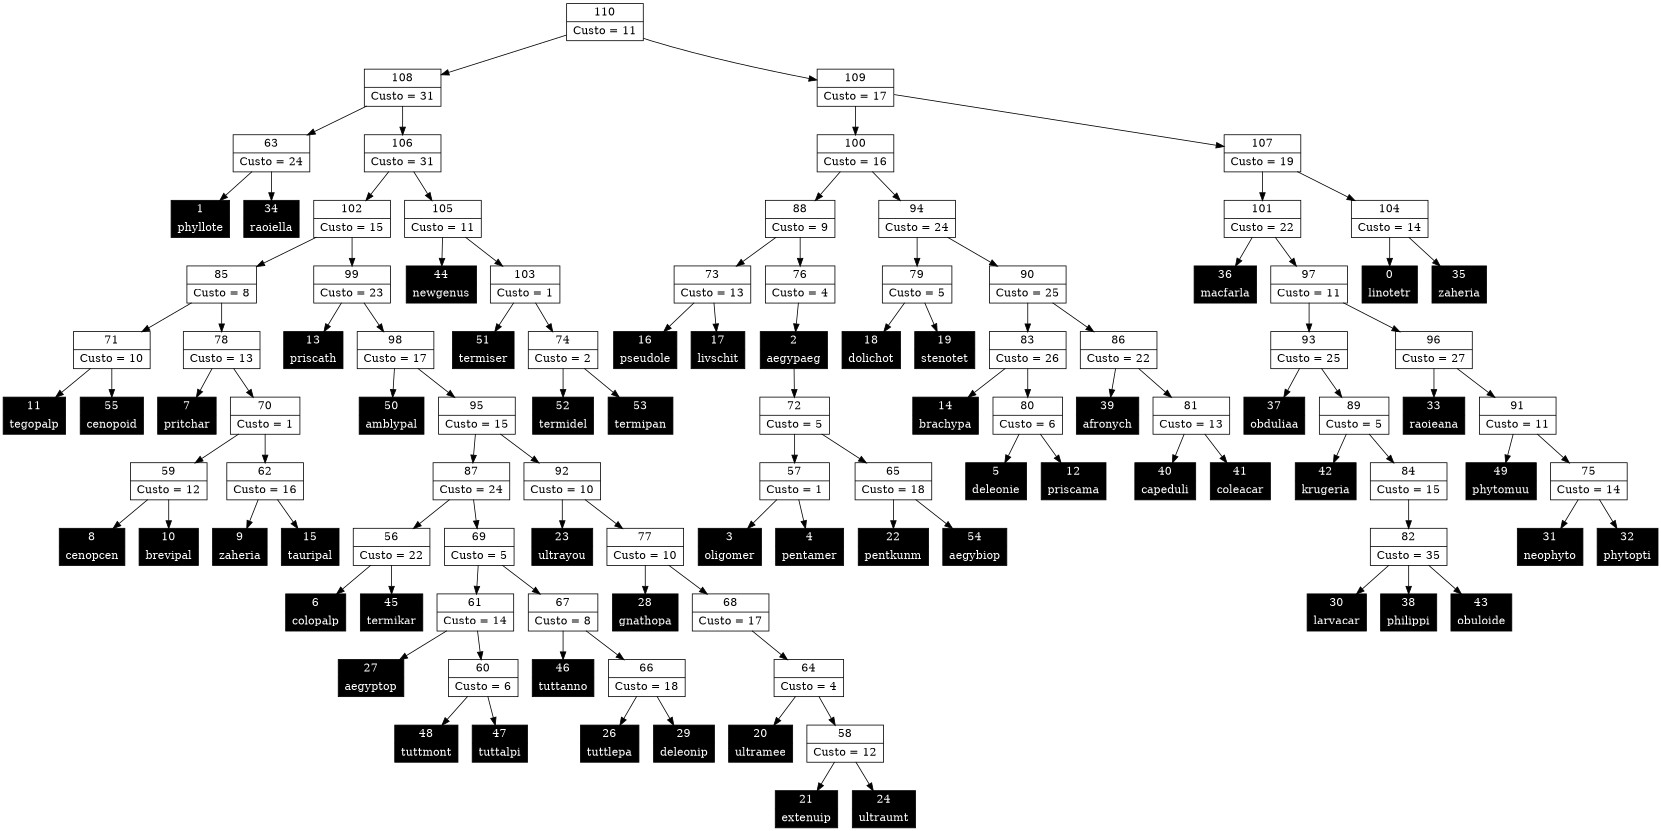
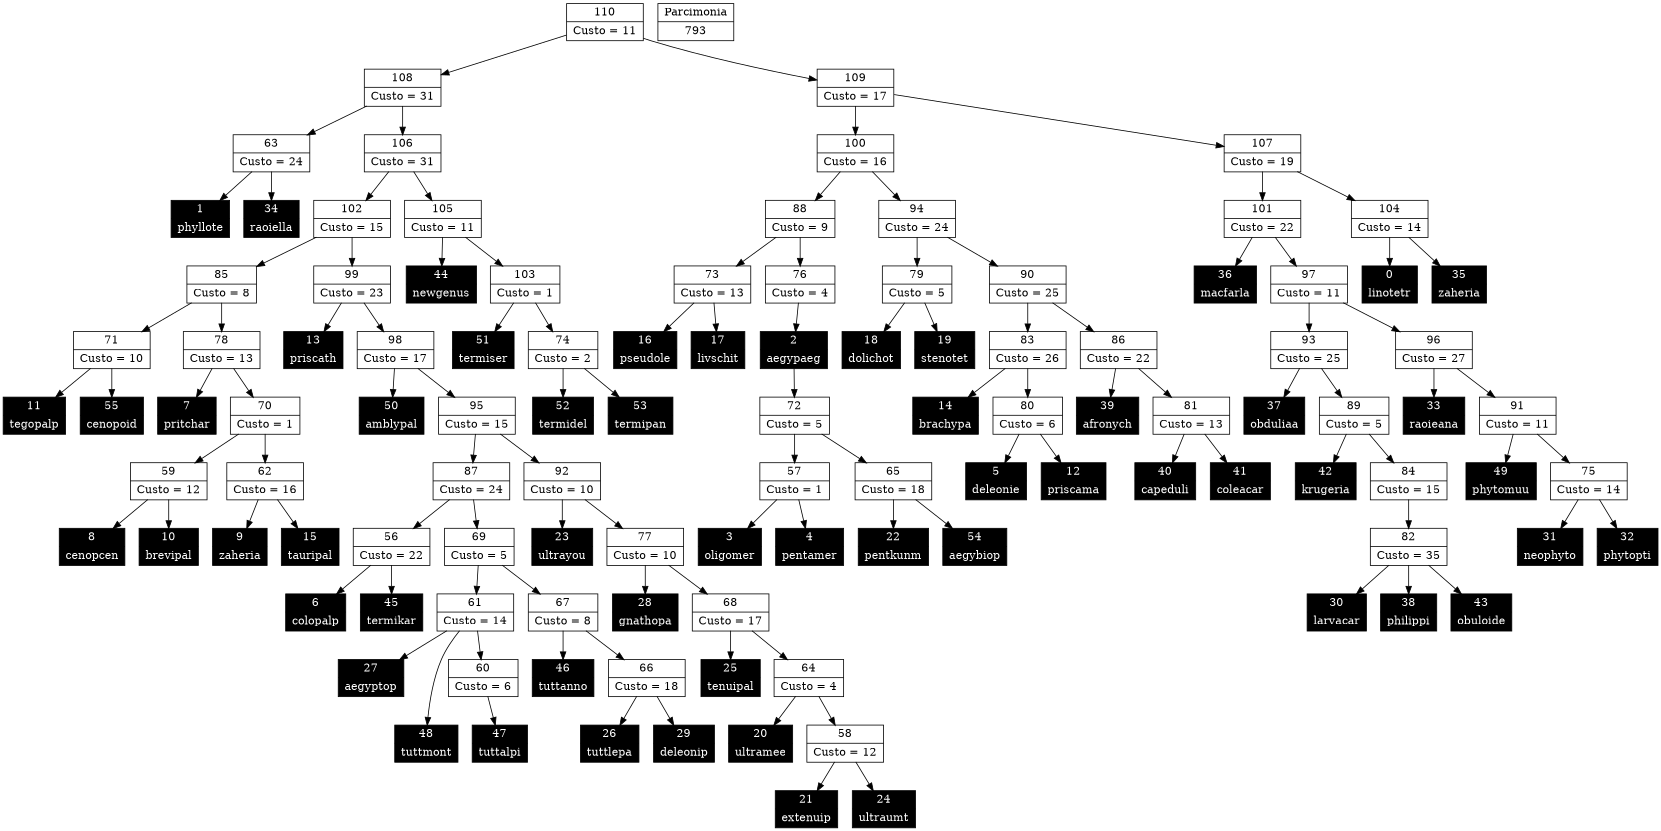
node "Parcimonia": added
node "25": added
edge "60" -> "48": now "61" -> "48"
